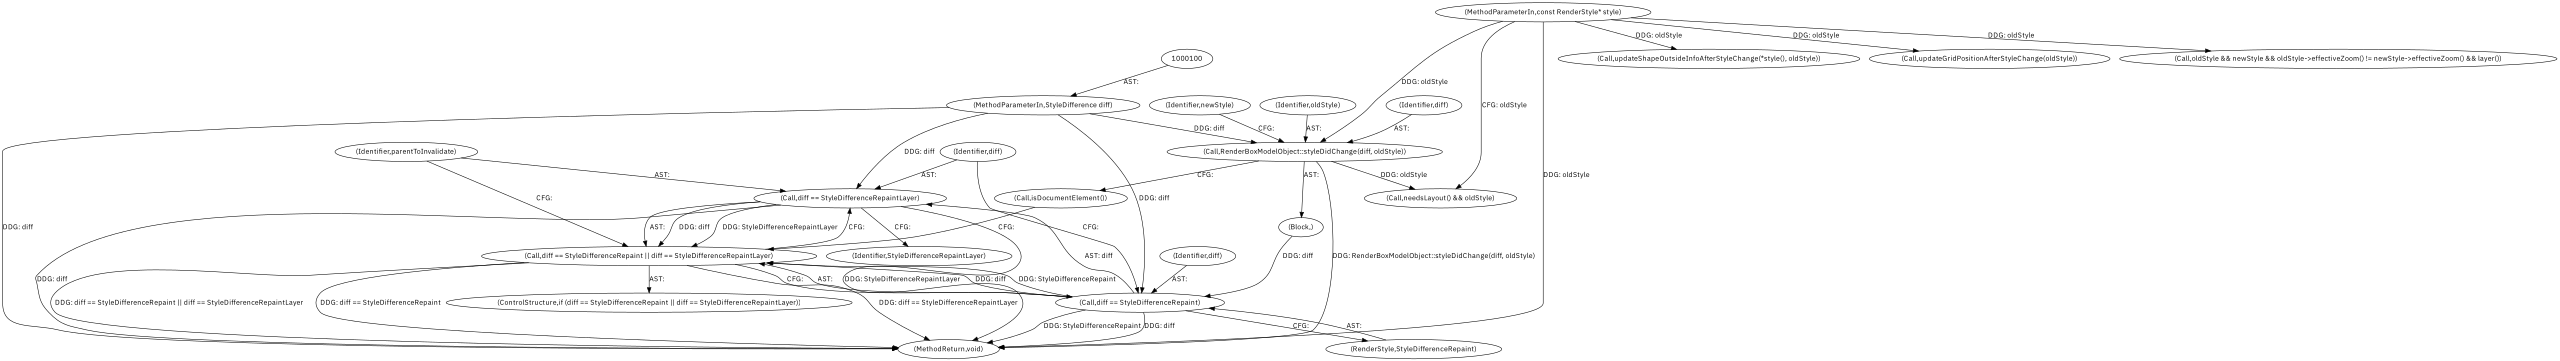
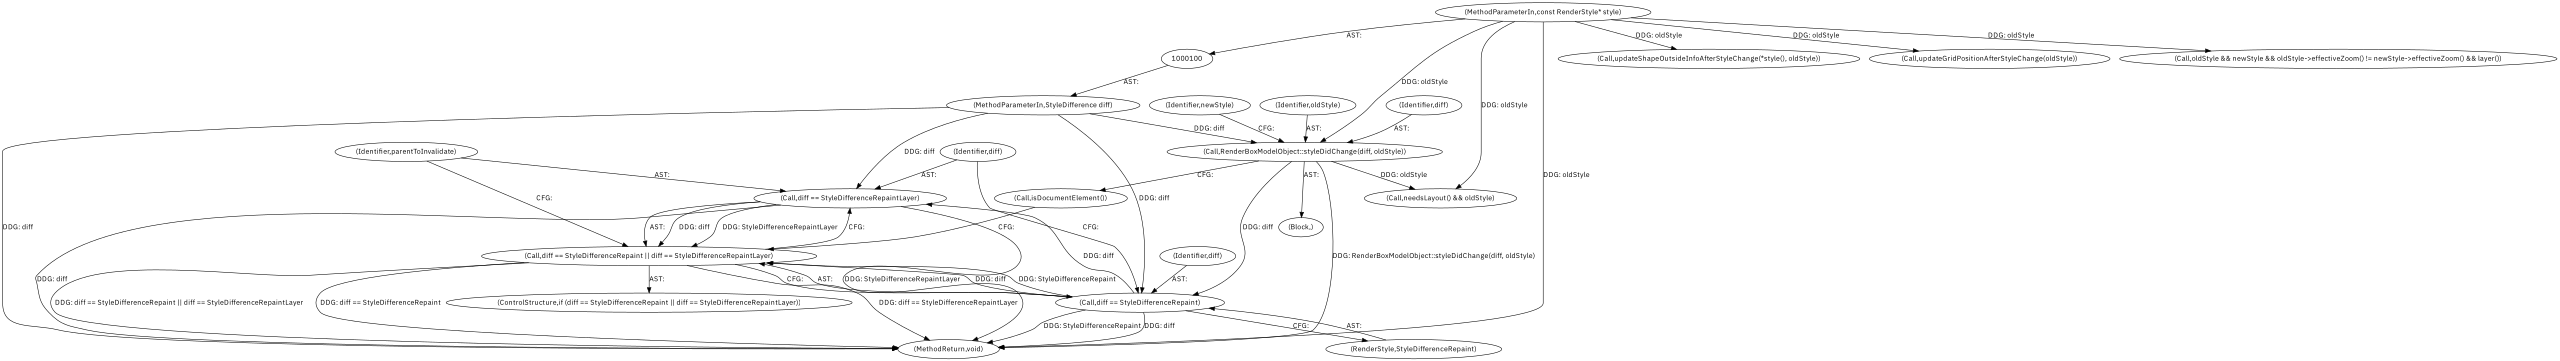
edge "(MethodParameterIn,const RenderStyle* style)" -> "1000100": added, label "AST:"
edge "(MethodParameterIn,const RenderStyle* style)" -> "(Call,needsLayout() && oldStyle)": label "CFG: oldStyle" -> "DDG: oldStyle"
node "(Identifier,StyleDifferenceRepaintLayer)": removed
edge "(Call,diff == StyleDifferenceRepaint)" -> "(Call,diff == StyleDifferenceRepaintLayer)": label "AST: diff" -> "DDG: diff"
edge "(Block,)" -> "(Call,diff == StyleDifferenceRepaint)": now "(Call,RenderBoxModelObject::styleDidChange(diff, oldStyle))" -> "(Call,diff == StyleDifferenceRepaint)"
